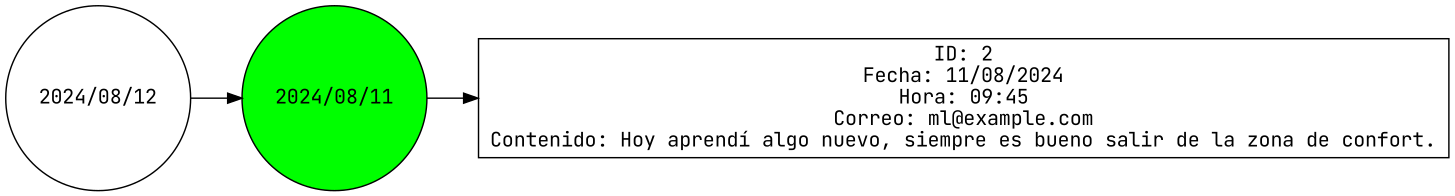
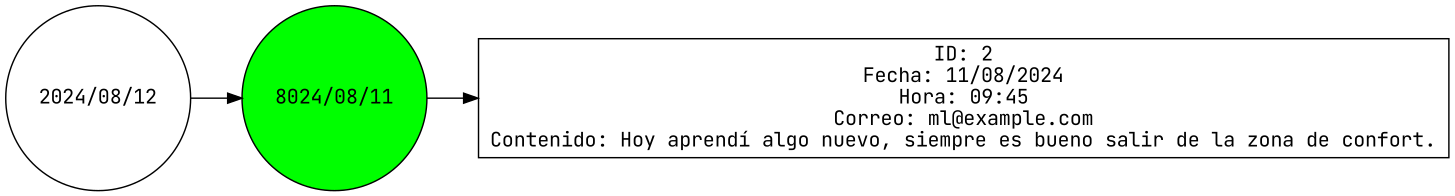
node "2024/08/11": label "2024/08/11" -> "8024/08/11"
